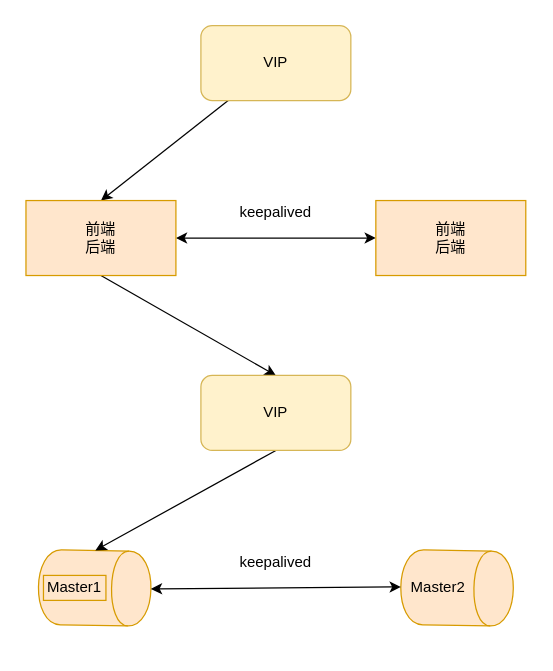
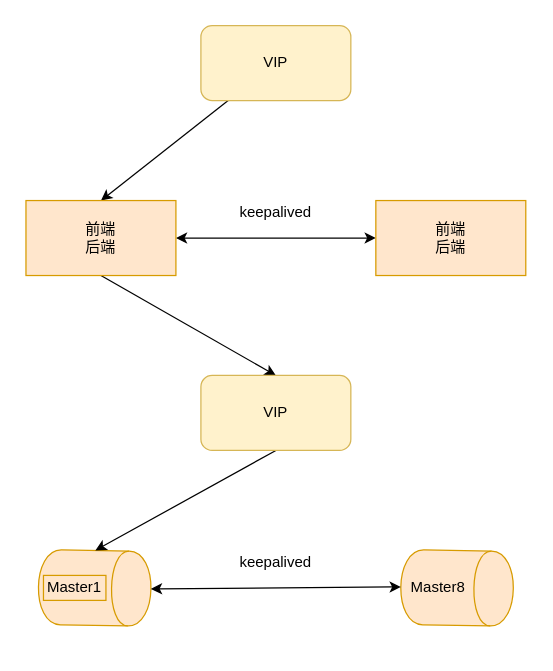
node "Master2": label "Master2" -> "Master8"
